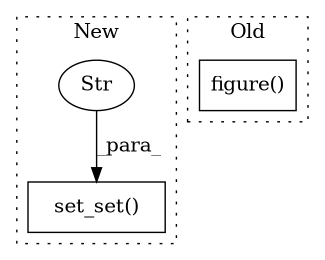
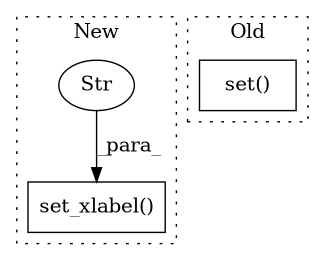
node "figure()": label "figure()" -> "set()"
node "set_set()": label "set_set()" -> "set_xlabel()"
